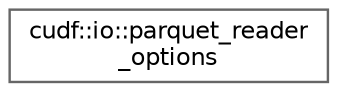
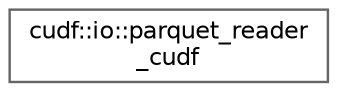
node "cudf::io::parquet_reader _options": label "cudf::io::parquet_reader _options" -> "cudf::io::parquet_reader _cudf"
